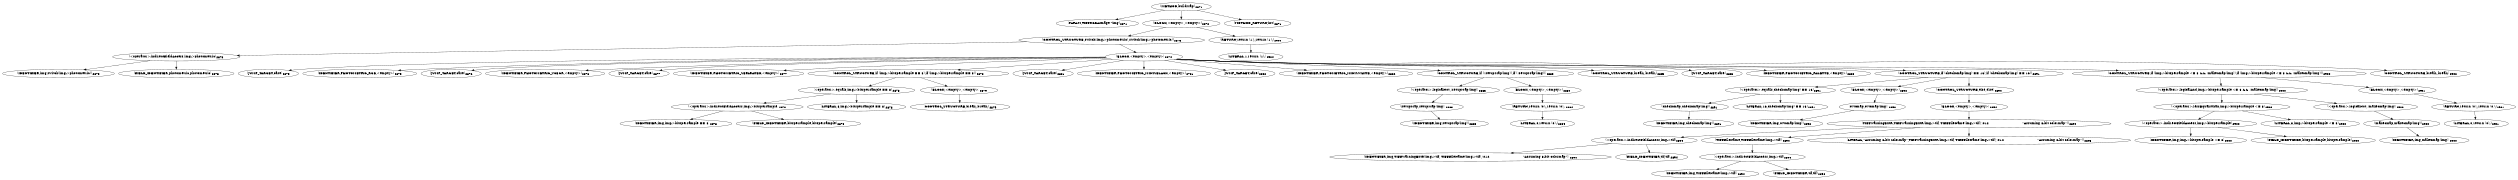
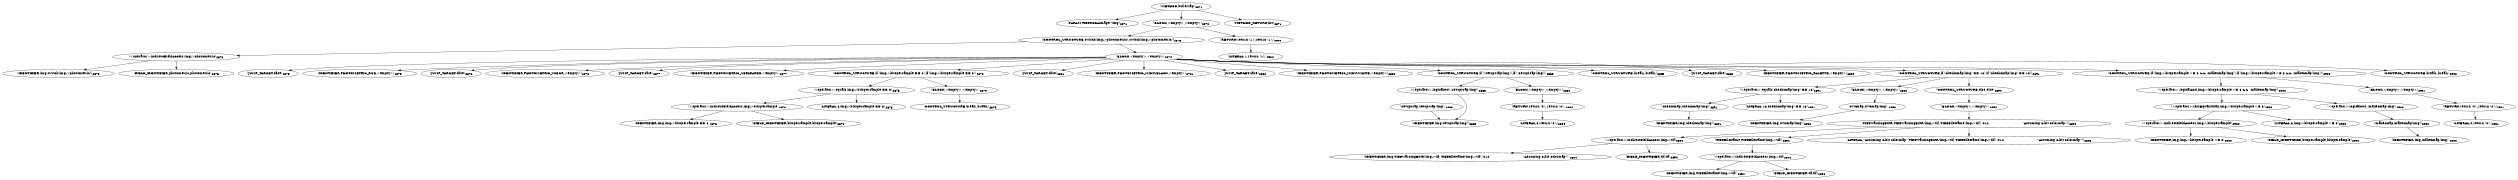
edge "(<operator>.logicalNot,!setupMap(img))" -> "(setupMap,setupMap(img))": now "(<operator>.logicalNot,!setupMap(img))" -> "(IDENTIFIER,img,setupMap(img))"
